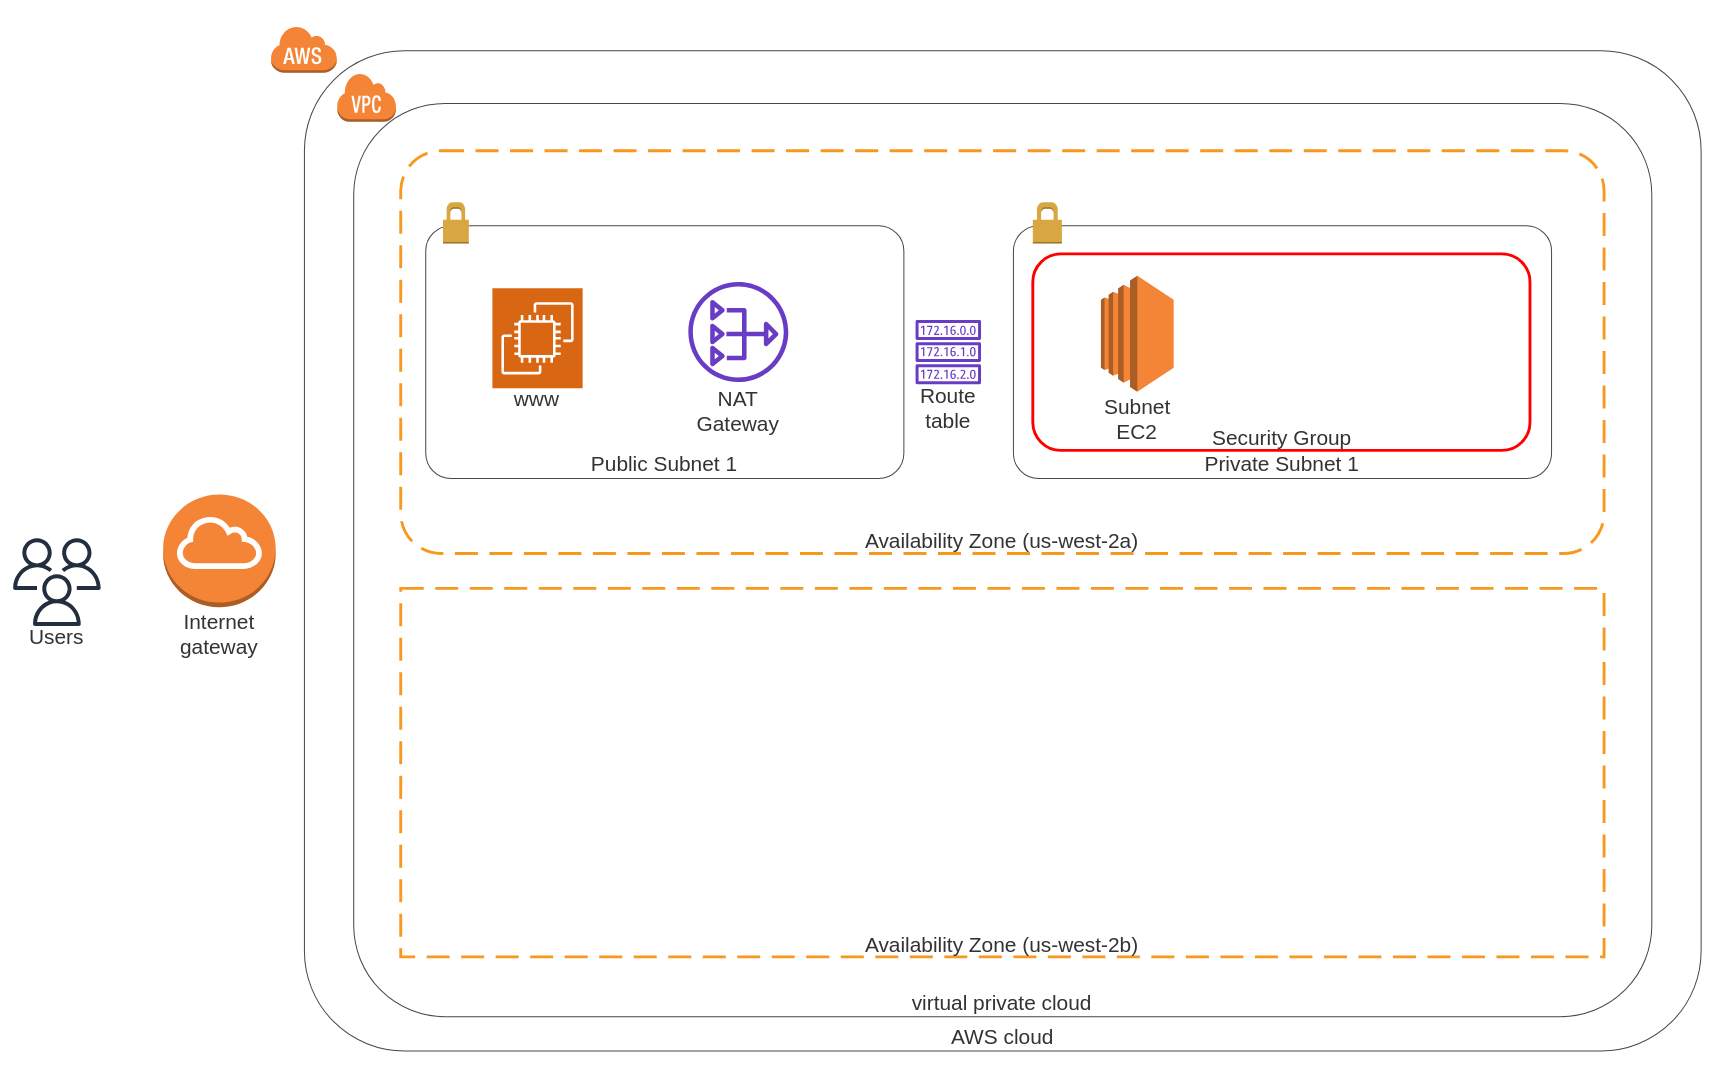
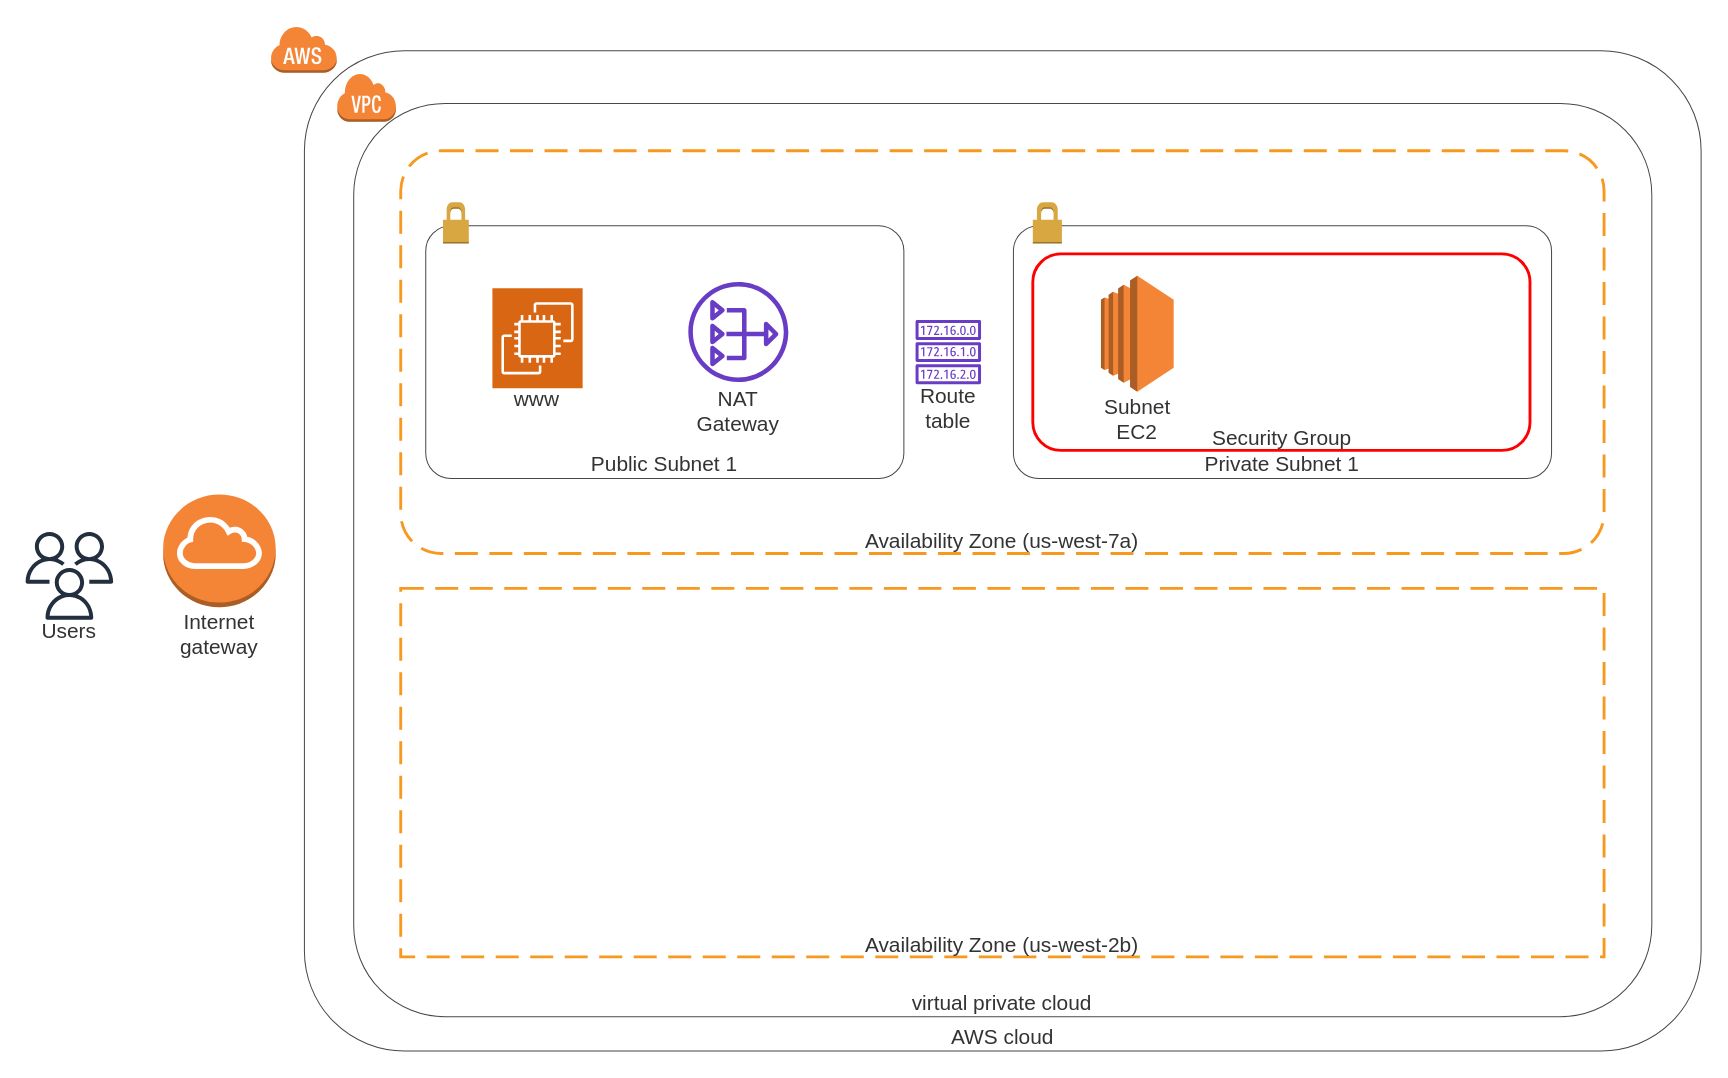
node "Availability Zone (us-west-2a)": label "Availability Zone (us-west-2a)" -> "Availability Zone (us-west-7a)"
node "Users": moved (57, 582) -> (69, 576)
